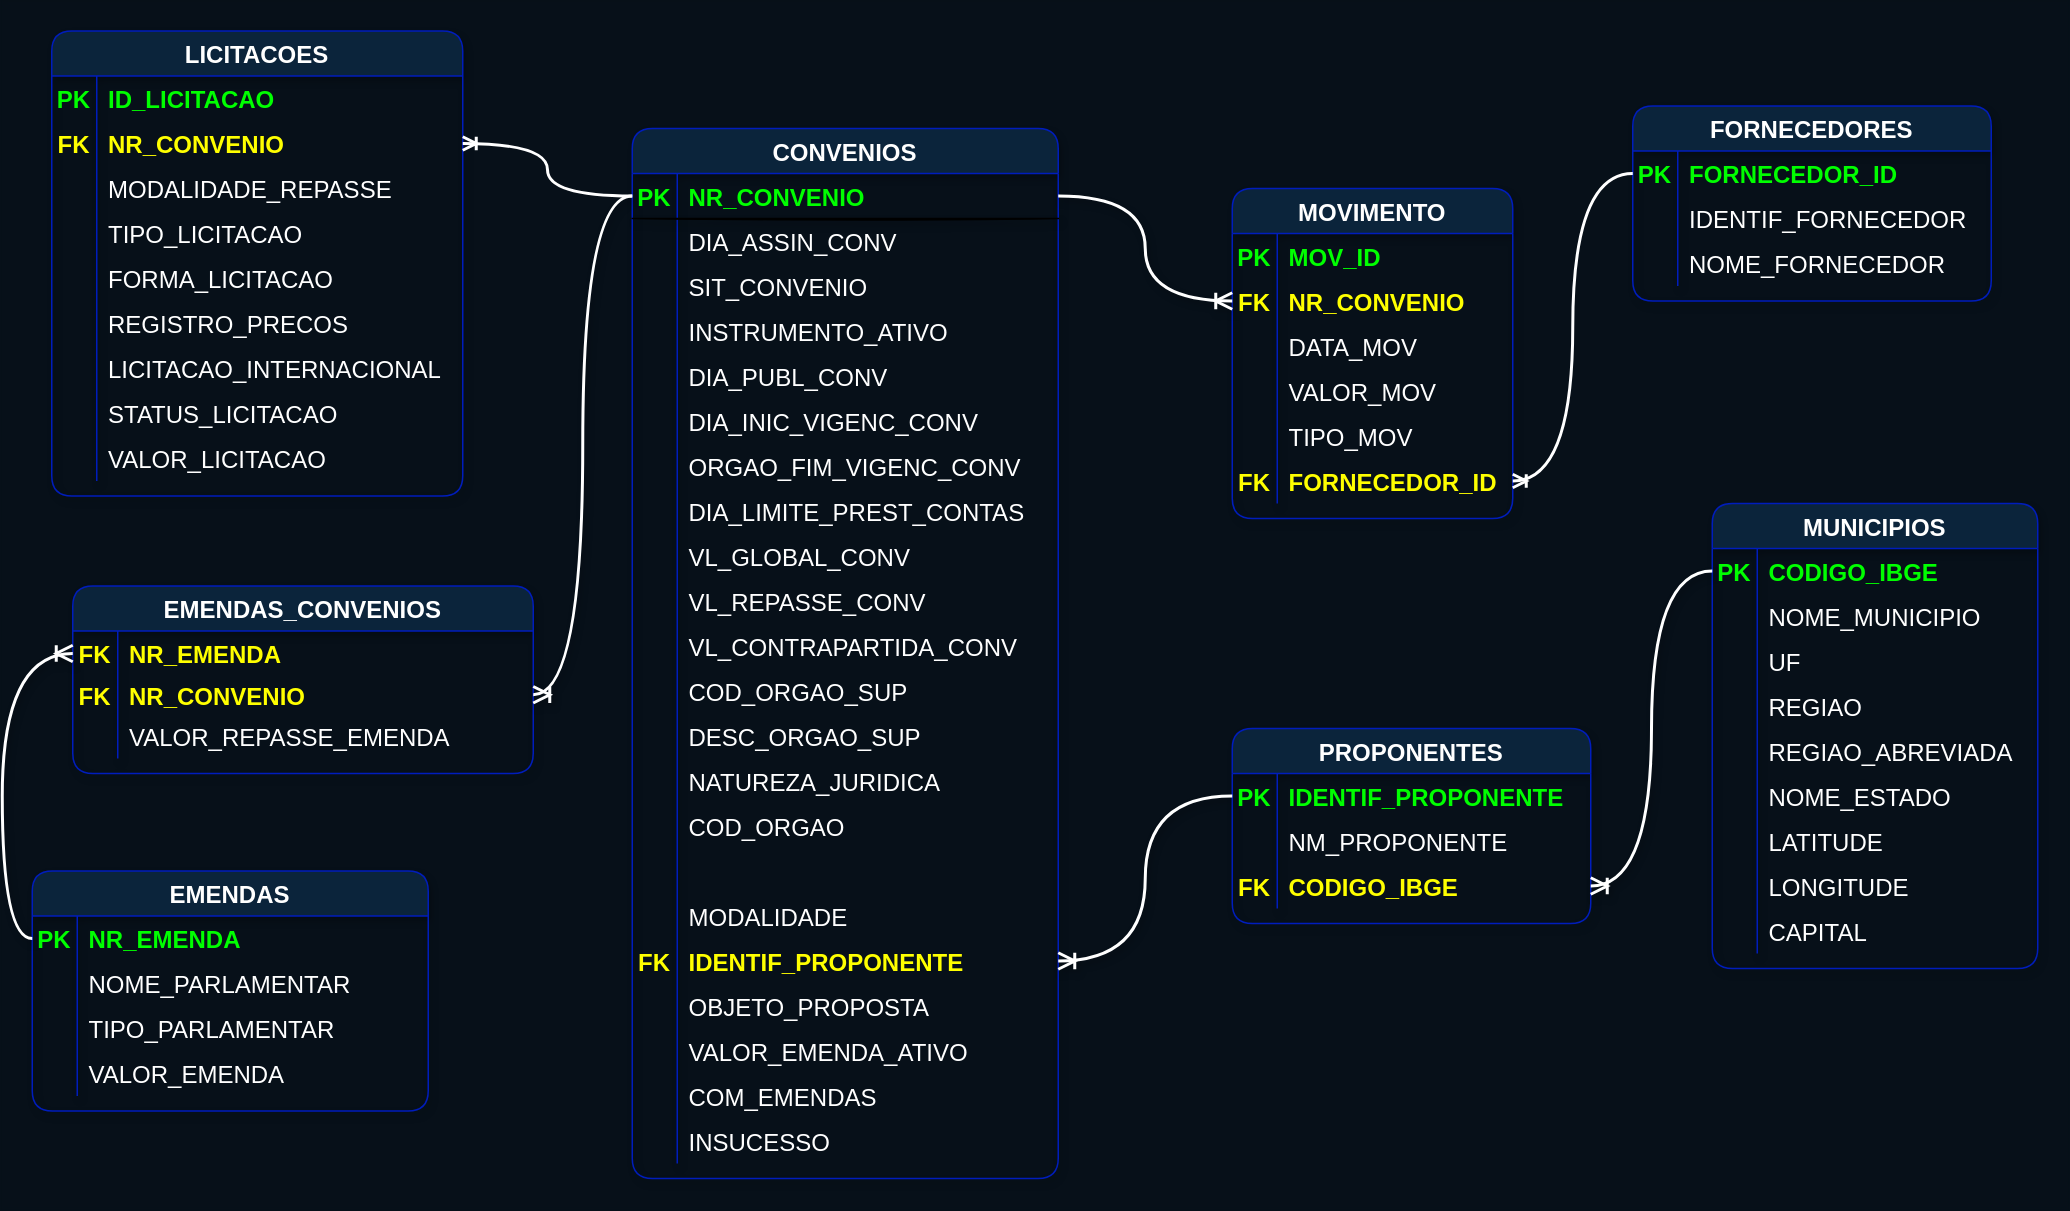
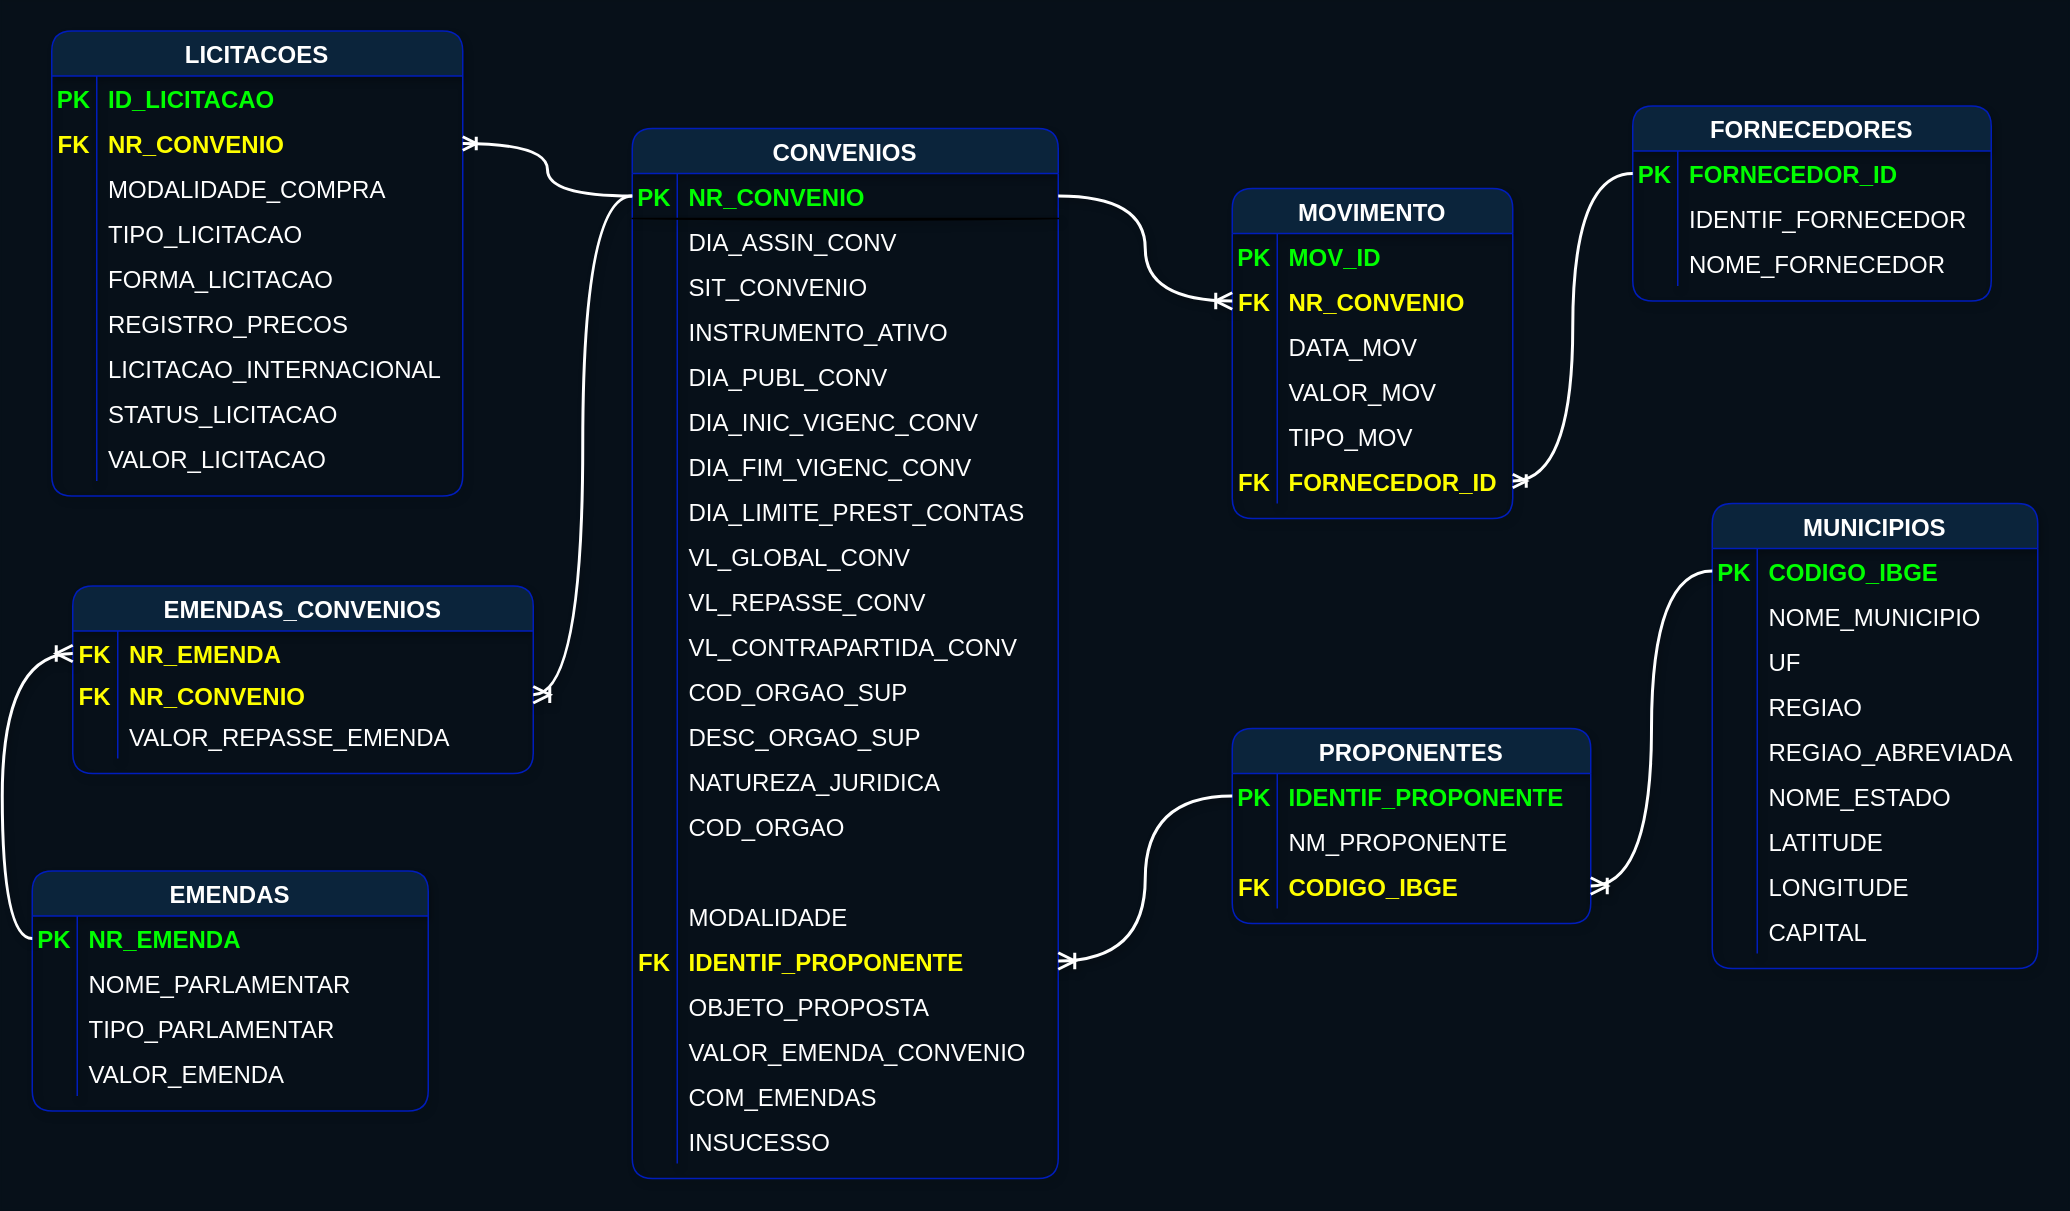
node "MODALIDADE_REPASSE": label "MODALIDADE_REPASSE" -> "MODALIDADE_COMPRA"
node "ORGAO_FIM_VIGENC_CONV": label "ORGAO_FIM_VIGENC_CONV" -> "DIA_FIM_VIGENC_CONV"
node "VALOR_EMENDA_ATIVO": label "VALOR_EMENDA_ATIVO" -> "VALOR_EMENDA_CONVENIO"
